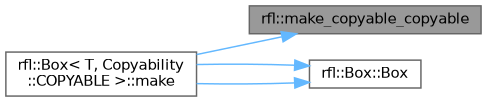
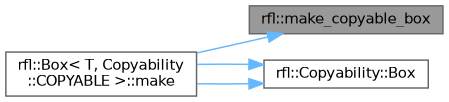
node "rfl::make_copyable_copyable": label "rfl::make_copyable_copyable" -> "rfl::make_copyable_box"
node "rfl::Box::Box": label "rfl::Box::Box" -> "rfl::Copyability::Box"
